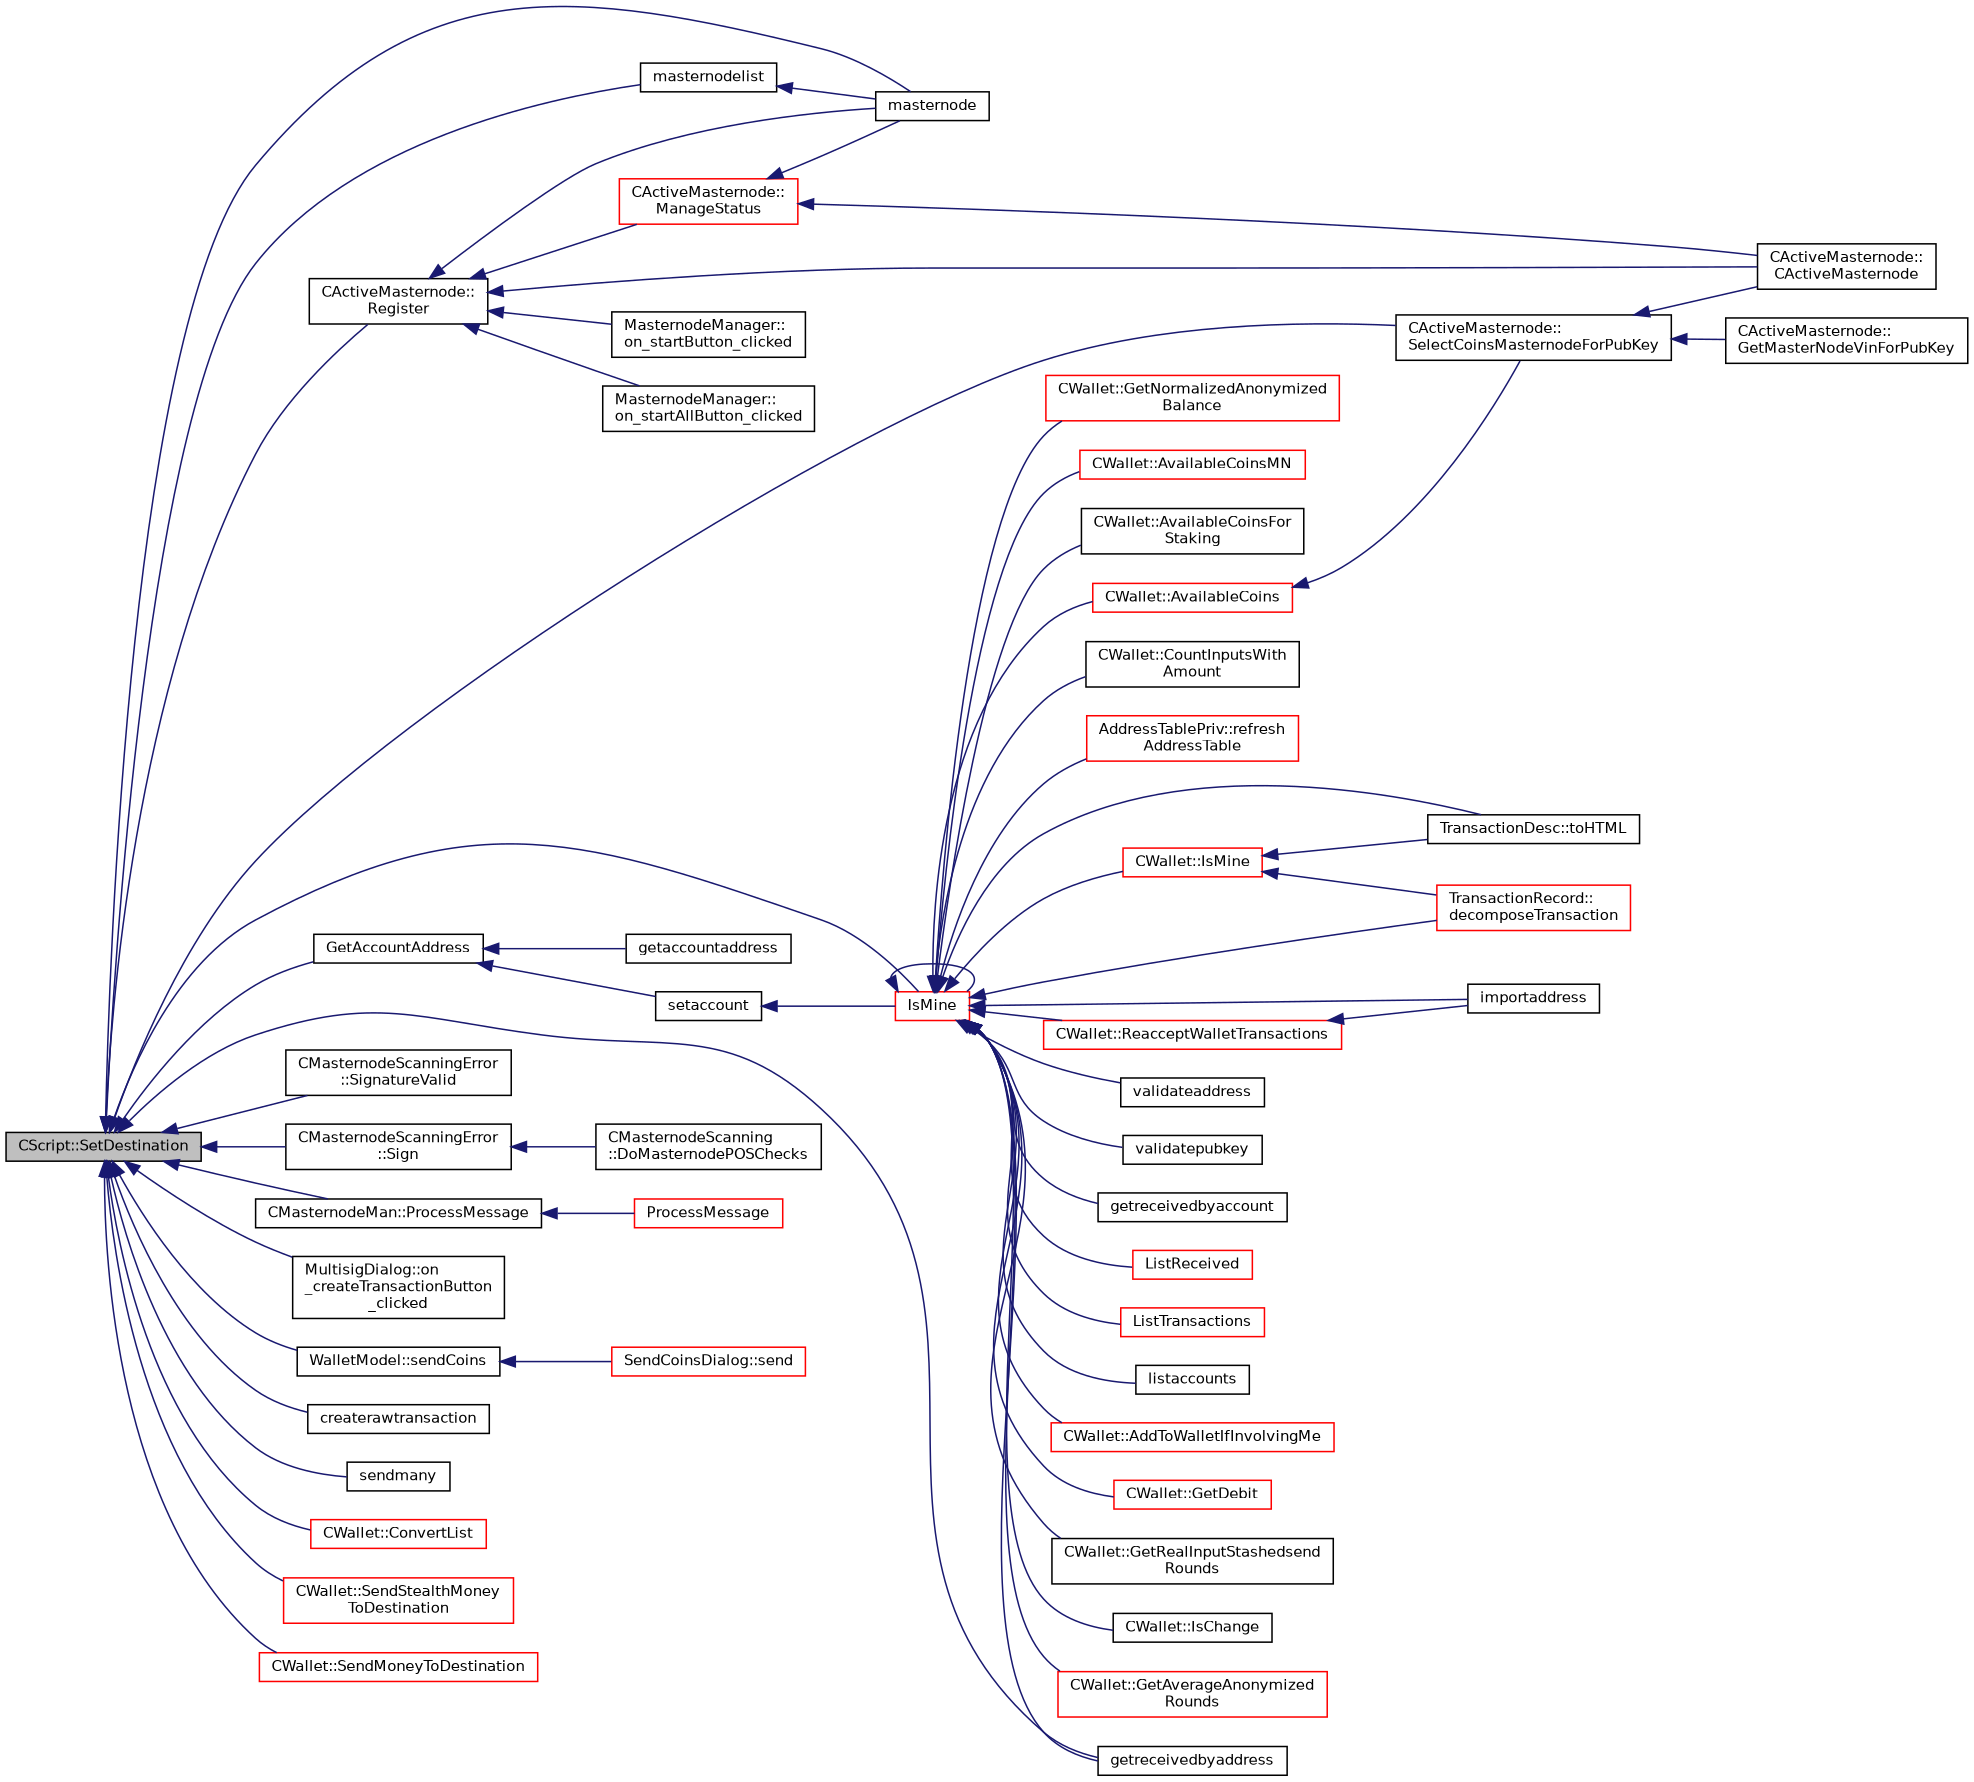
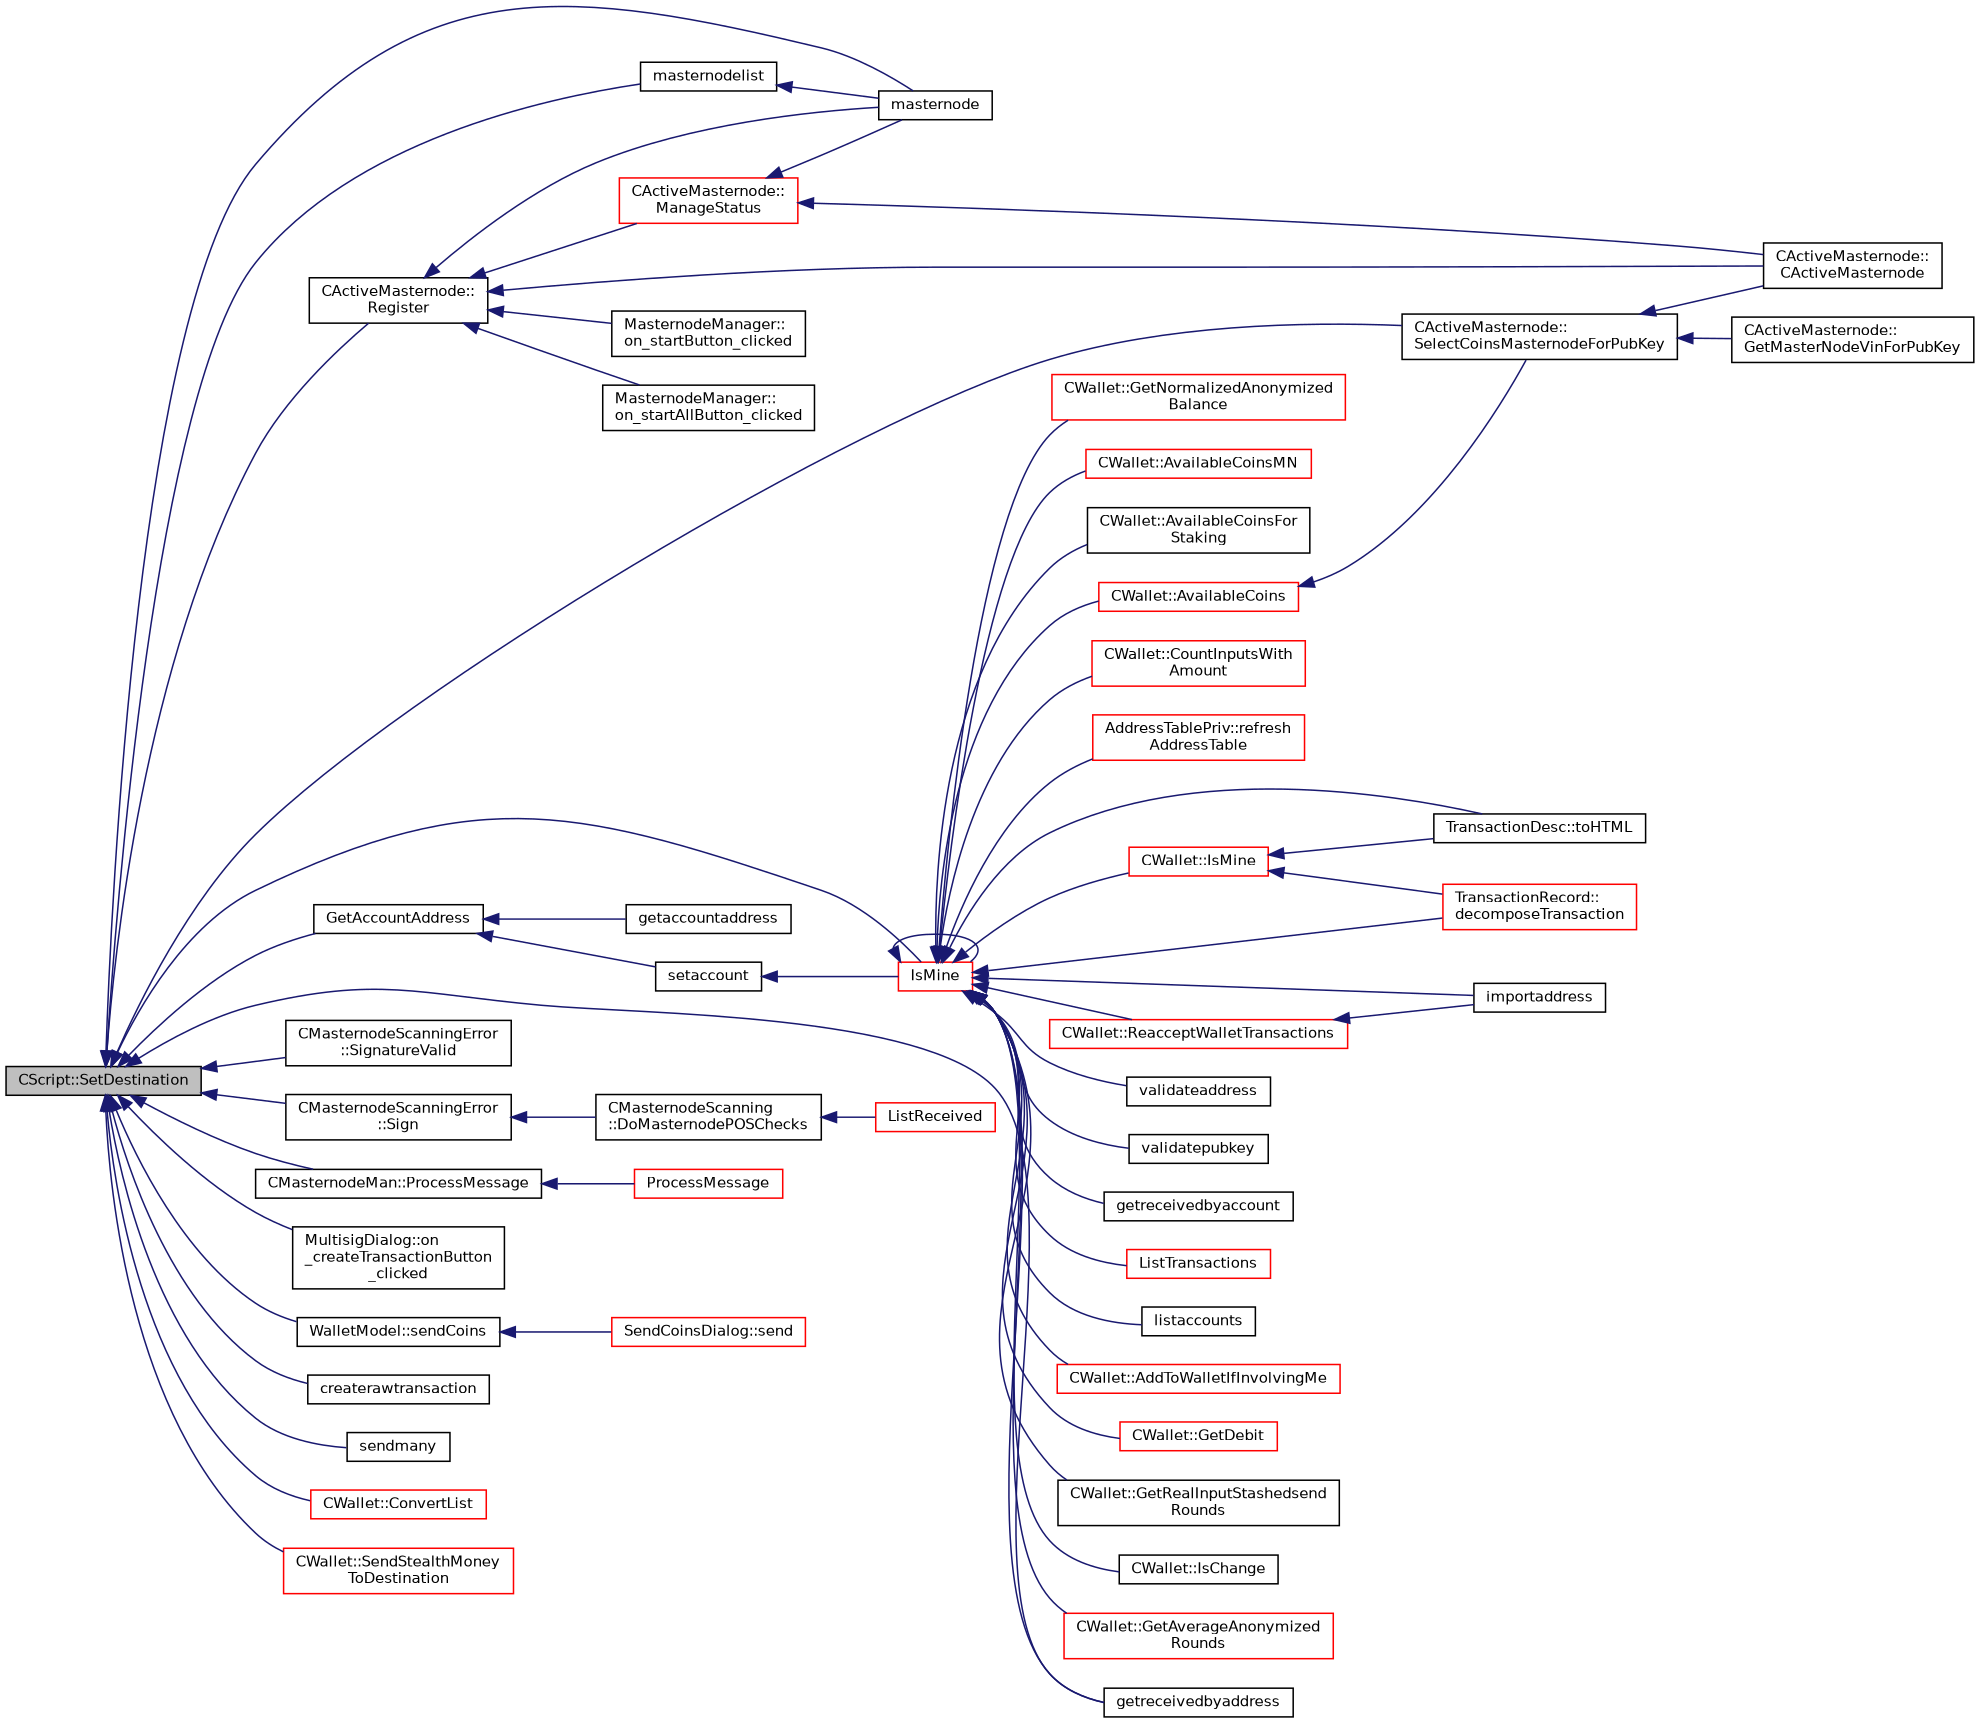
node "CWallet::CountInputsWith Amount": color black -> red
edge "ListReceived" -> "IsMine": now "ListReceived" -> "CMasternodeScanning ::DoMasternodePOSChecks"
node "CWallet::SendMoneyToDestination": removed
